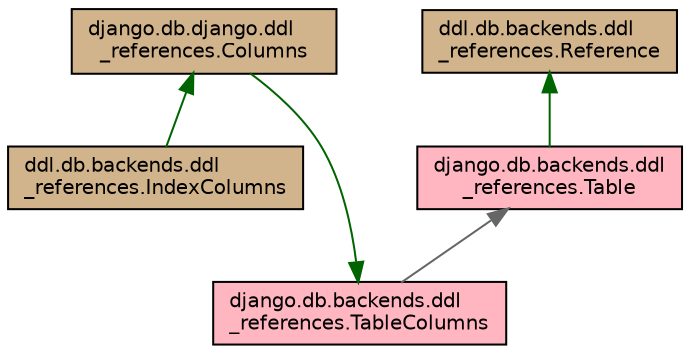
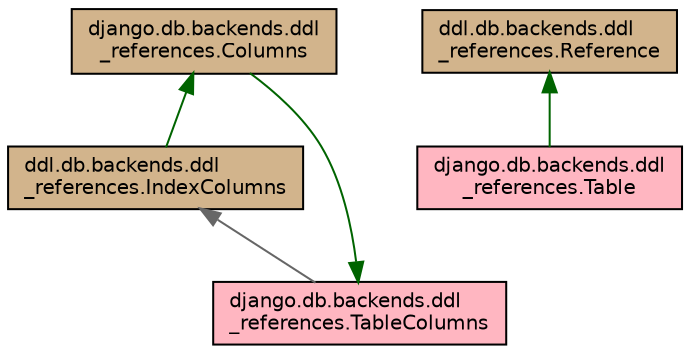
node "django.db.django.ddl _references.Columns": label "django.db.django.ddl _references.Columns" -> "django.db.backends.ddl _references.Columns"
edge "django.db.backends.ddl _references.TableColumns" -> "django.db.backends.ddl _references.Table": now "django.db.backends.ddl _references.TableColumns" -> "ddl.db.backends.ddl _references.IndexColumns"
